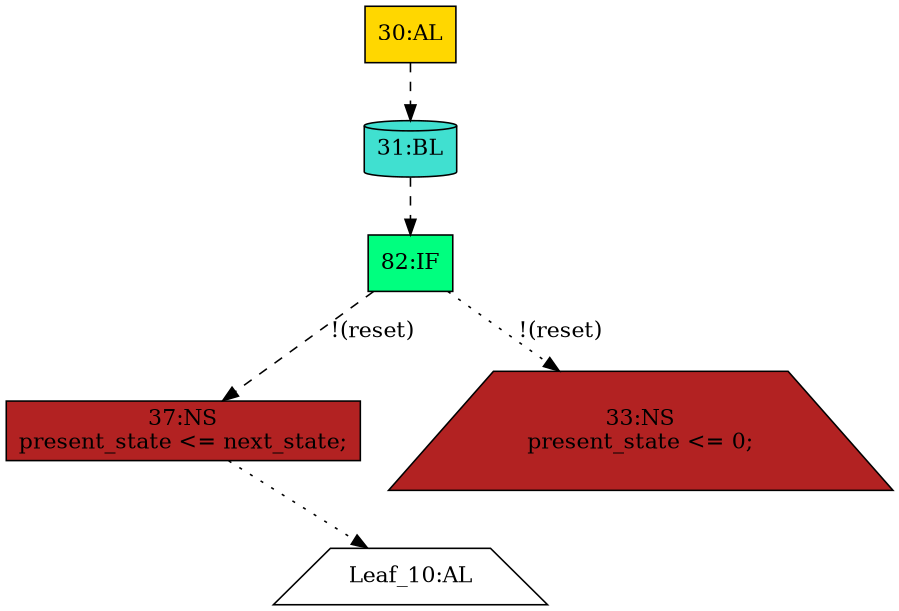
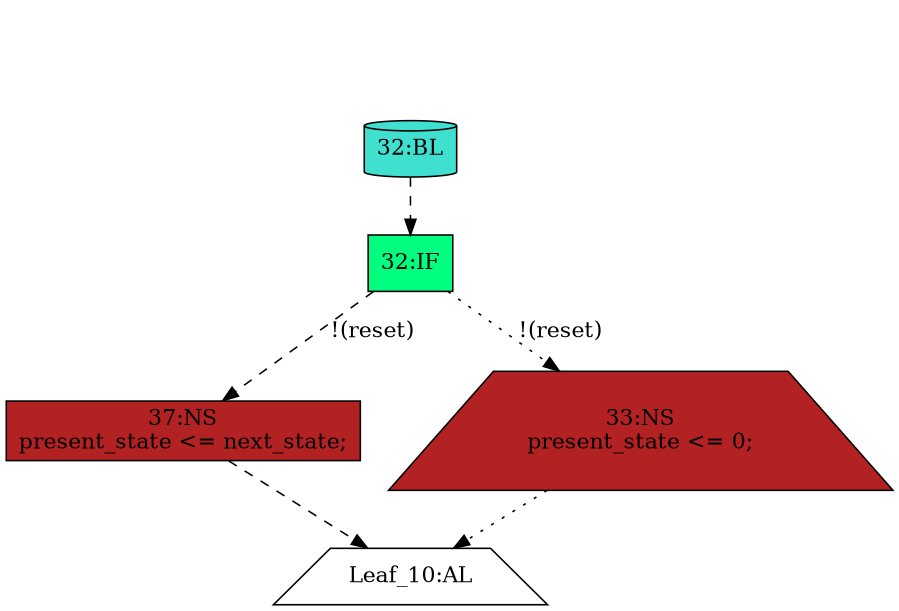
node "30:AL": removed
node "31:BL": label "31:BL" -> "32:BL"
node "82:IF": label "82:IF" -> "32:IF"
edge "37:NS present_state <= next_state;" -> "Leaf_10:AL": style dotted -> dashed
edge "33:NS present_state <= 0;" -> "Leaf_10:AL": added
